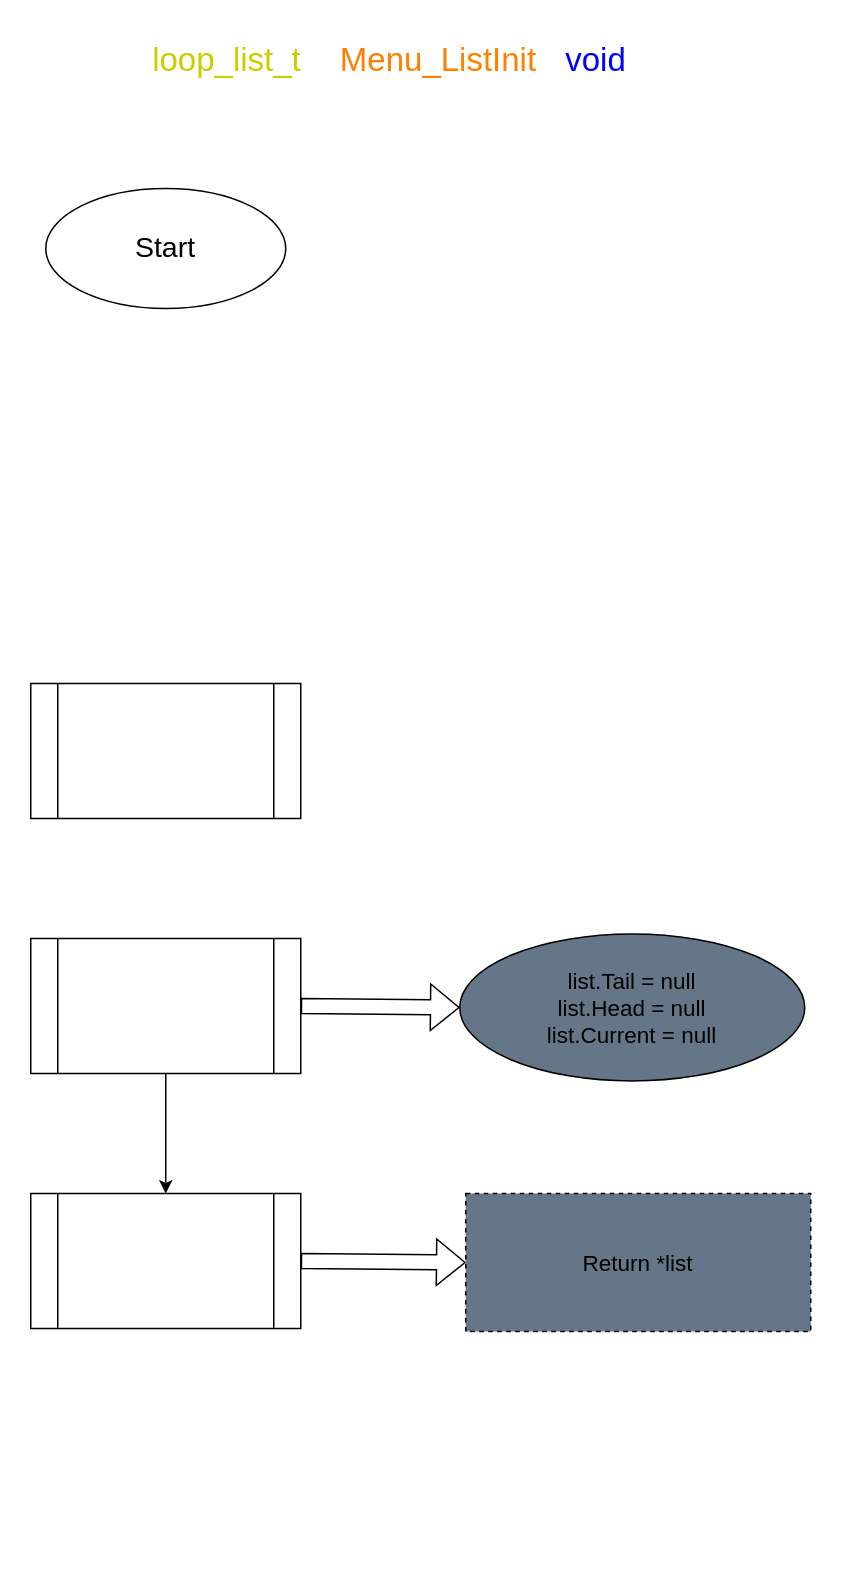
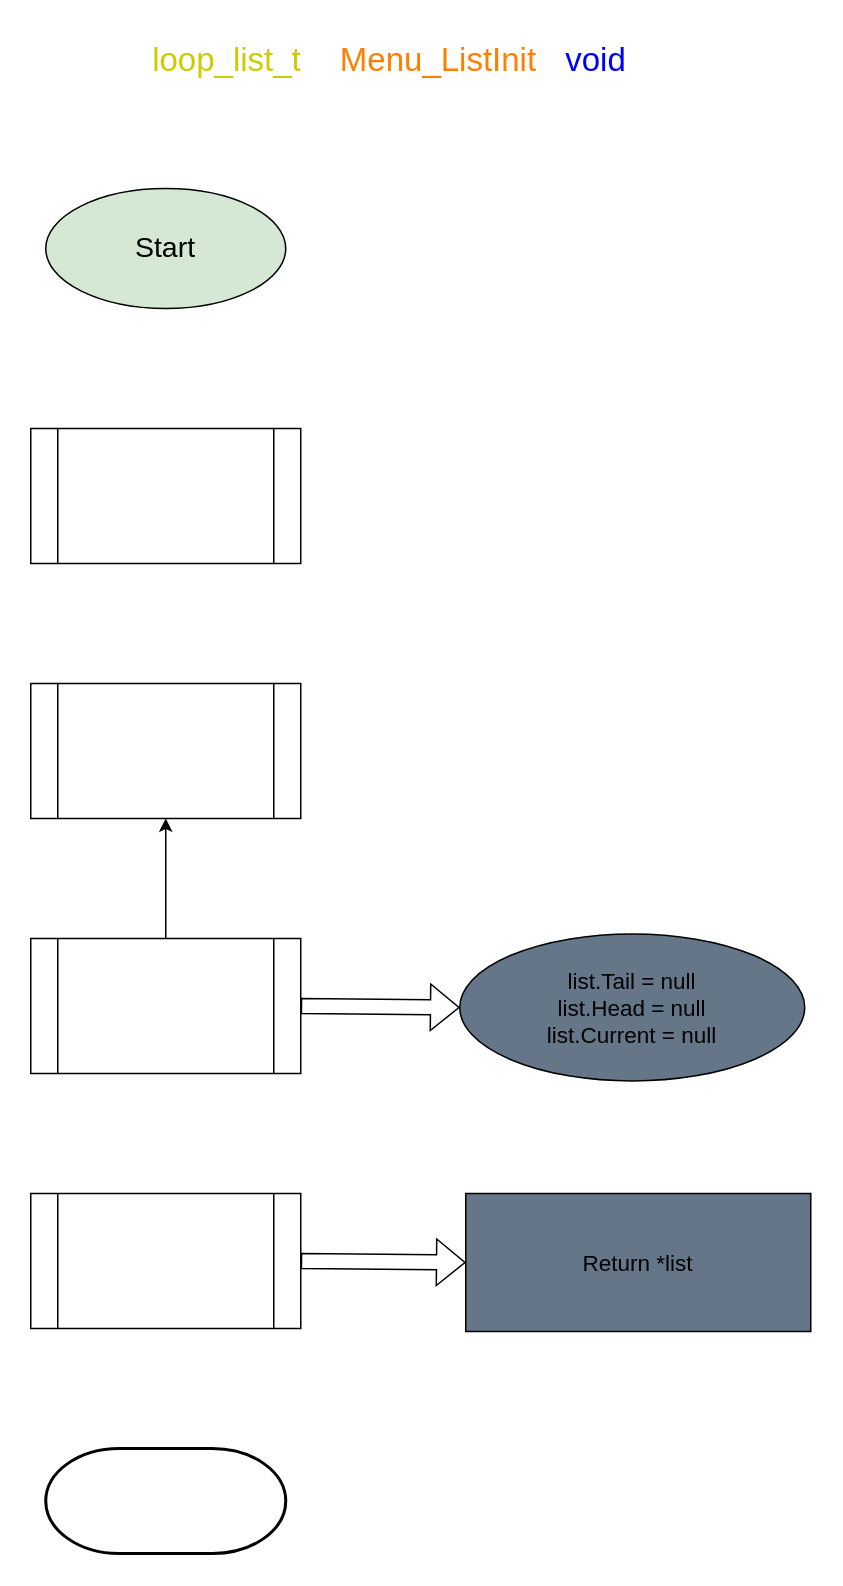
node "Start": fillcolor #ffffff -> #d5e8d4
node "Deklaracja tymczasowej nazwy listy": added
edge "Ustawienie wartości początkowych" -> "Zwrócenie wskaźnika na listę": now "Ustawienie wartości początkowych" -> "Alokacja pamięci dla listy"
node "Return *list": style dashed -> solid
node "Koniec": added
